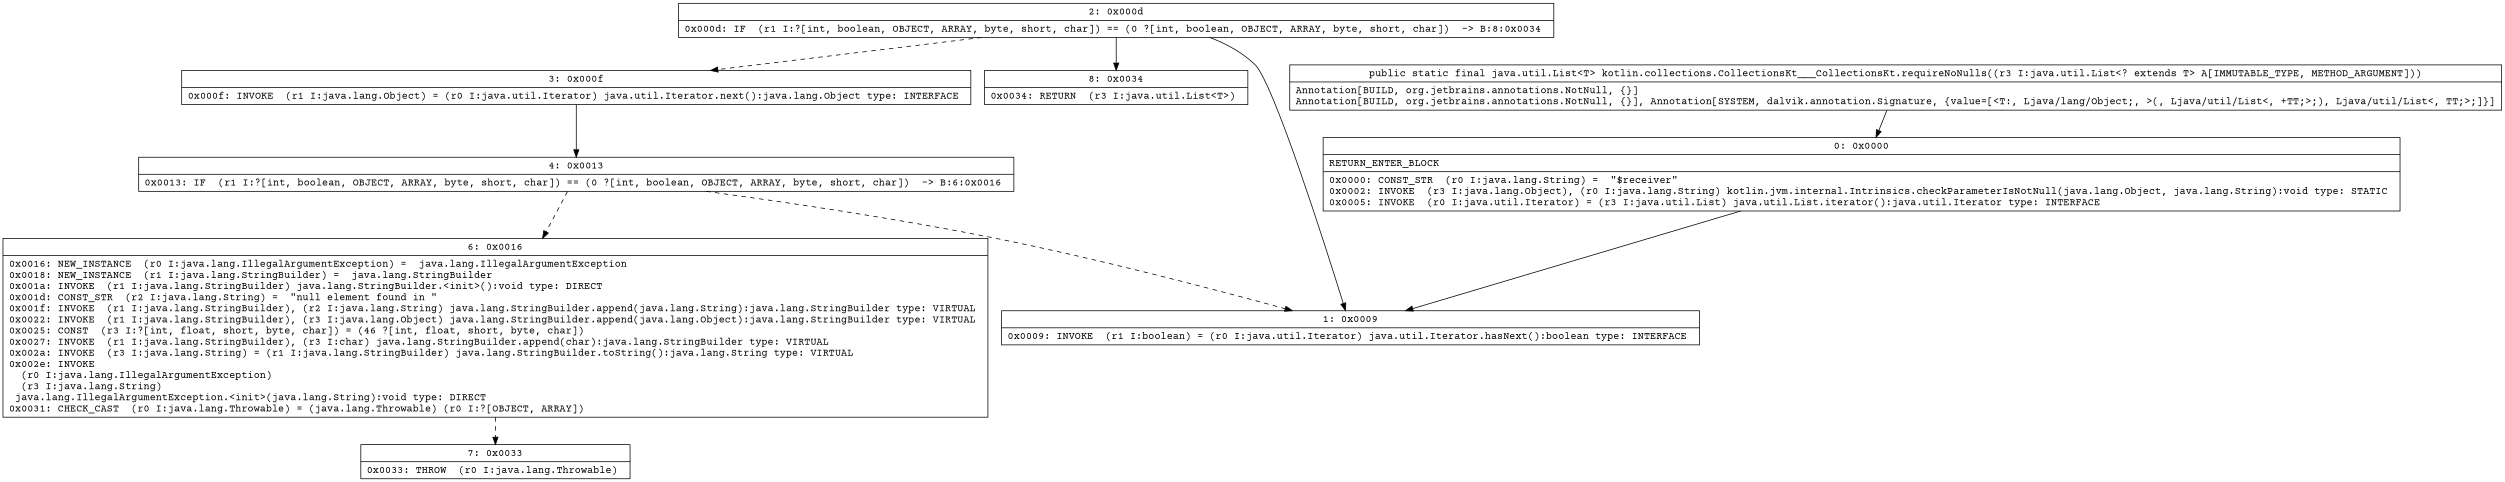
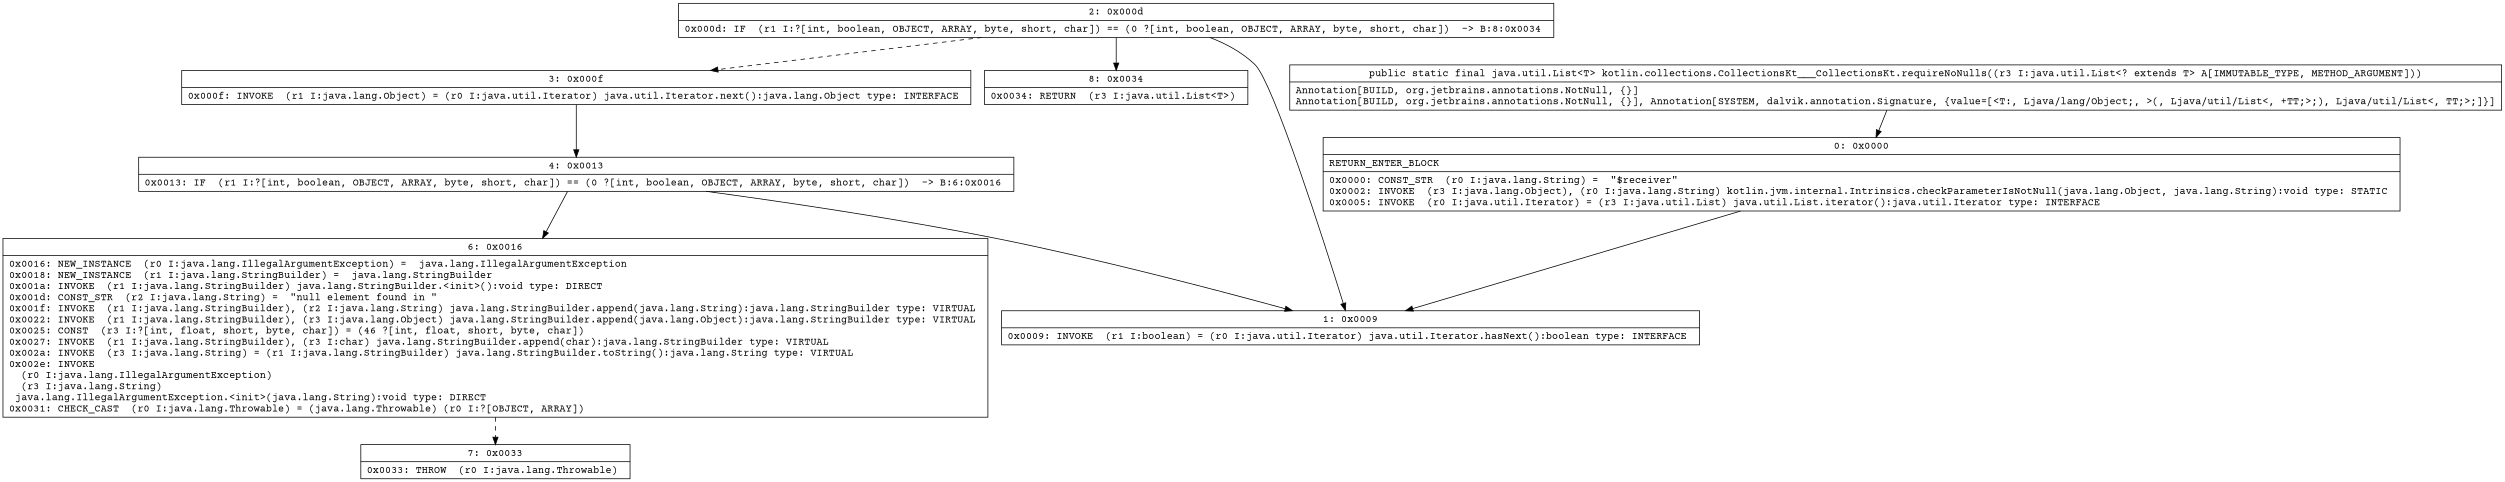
edge "4: 0x0013" -> "6: 0x0016": style dashed -> solid
edge "4: 0x0013" -> "1: 0x0009": style dashed -> solid
